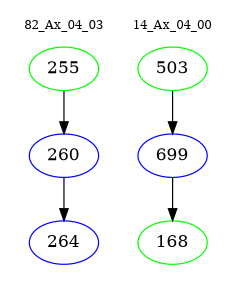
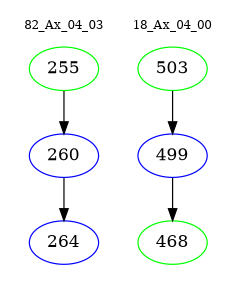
cluster "14_Ax_04_00": label "14_Ax_04_00" -> "18_Ax_04_00"
node "699": label "699" -> "499"
node "168": label "168" -> "468"
